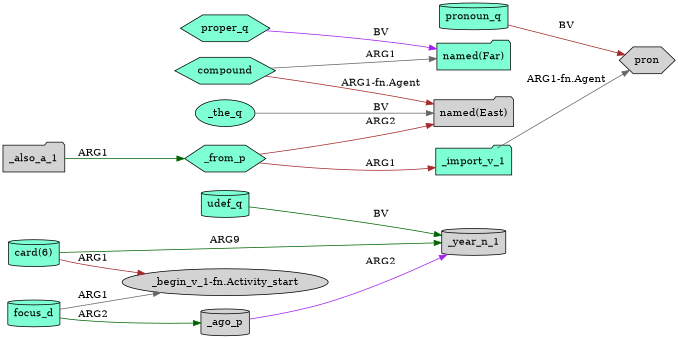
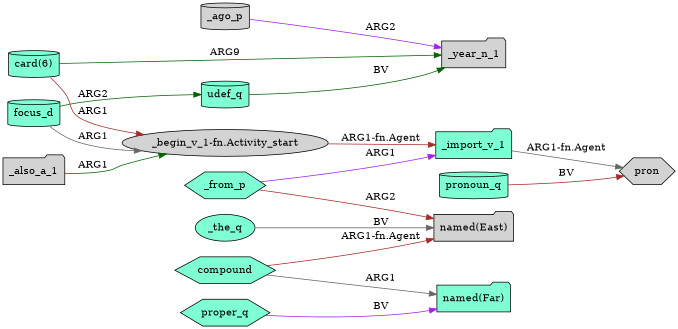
edge "_begin_v_1-fn.Activity_start" -> "_import_v_1": added, label "ARG1-fn.Agent"
edge "_also_a_1" -> "_from_p": now "_also_a_1" -> "_begin_v_1-fn.Activity_start"
edge "_from_p" -> "_import_v_1": color brown -> purple
node "_year_n_1": shape cylinder -> folder
edge "focus_d" -> "_ago_p": now "focus_d" -> "udef_q"
